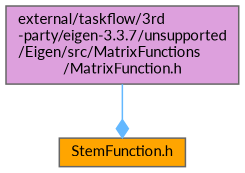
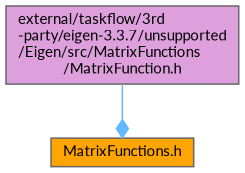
node "StemFunction.h": label "StemFunction.h" -> "MatrixFunctions.h"
